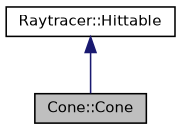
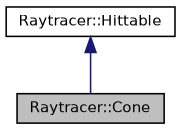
node "Cone::Cone": label "Cone::Cone" -> "Raytracer::Cone"
